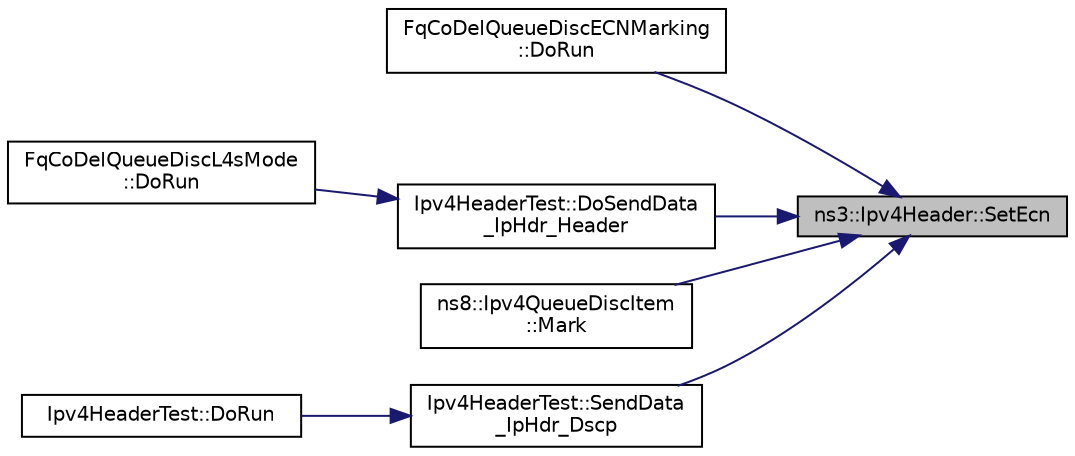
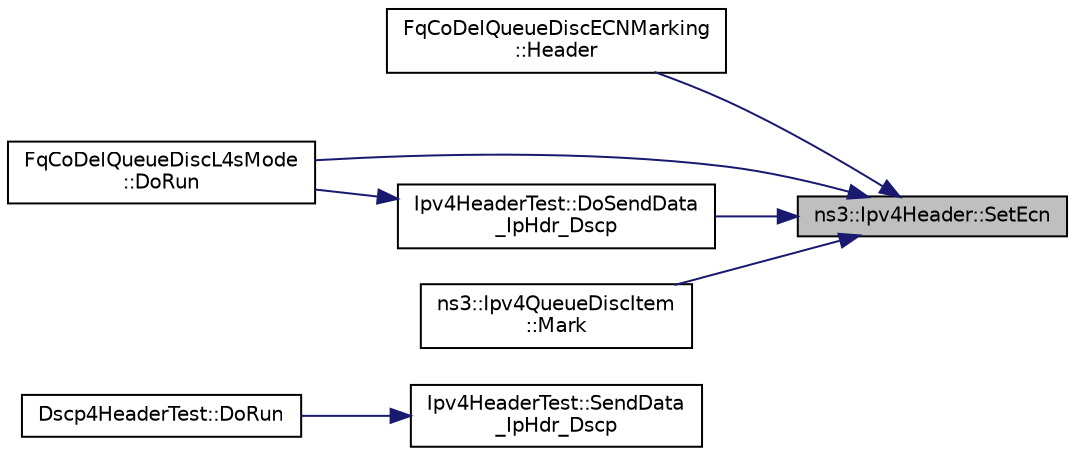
node "FqCoDelQueueDiscECNMarking ::DoRun": label "FqCoDelQueueDiscECNMarking ::DoRun" -> "FqCoDelQueueDiscECNMarking ::Header"
node "Ipv4HeaderTest::DoSendData _IpHdr_Header": label "Ipv4HeaderTest::DoSendData _IpHdr_Header" -> "Ipv4HeaderTest::DoSendData _IpHdr_Dscp"
node "ns8::Ipv4QueueDiscItem ::Mark": label "ns8::Ipv4QueueDiscItem ::Mark" -> "ns3::Ipv4QueueDiscItem ::Mark"
edge "Ipv4HeaderTest::SendData _IpHdr_Dscp" -> "ns3::Ipv4Header::SetEcn": now "FqCoDelQueueDiscL4sMode ::DoRun" -> "ns3::Ipv4Header::SetEcn"
node "Ipv4HeaderTest::DoRun": label "Ipv4HeaderTest::DoRun" -> "Dscp4HeaderTest::DoRun"
